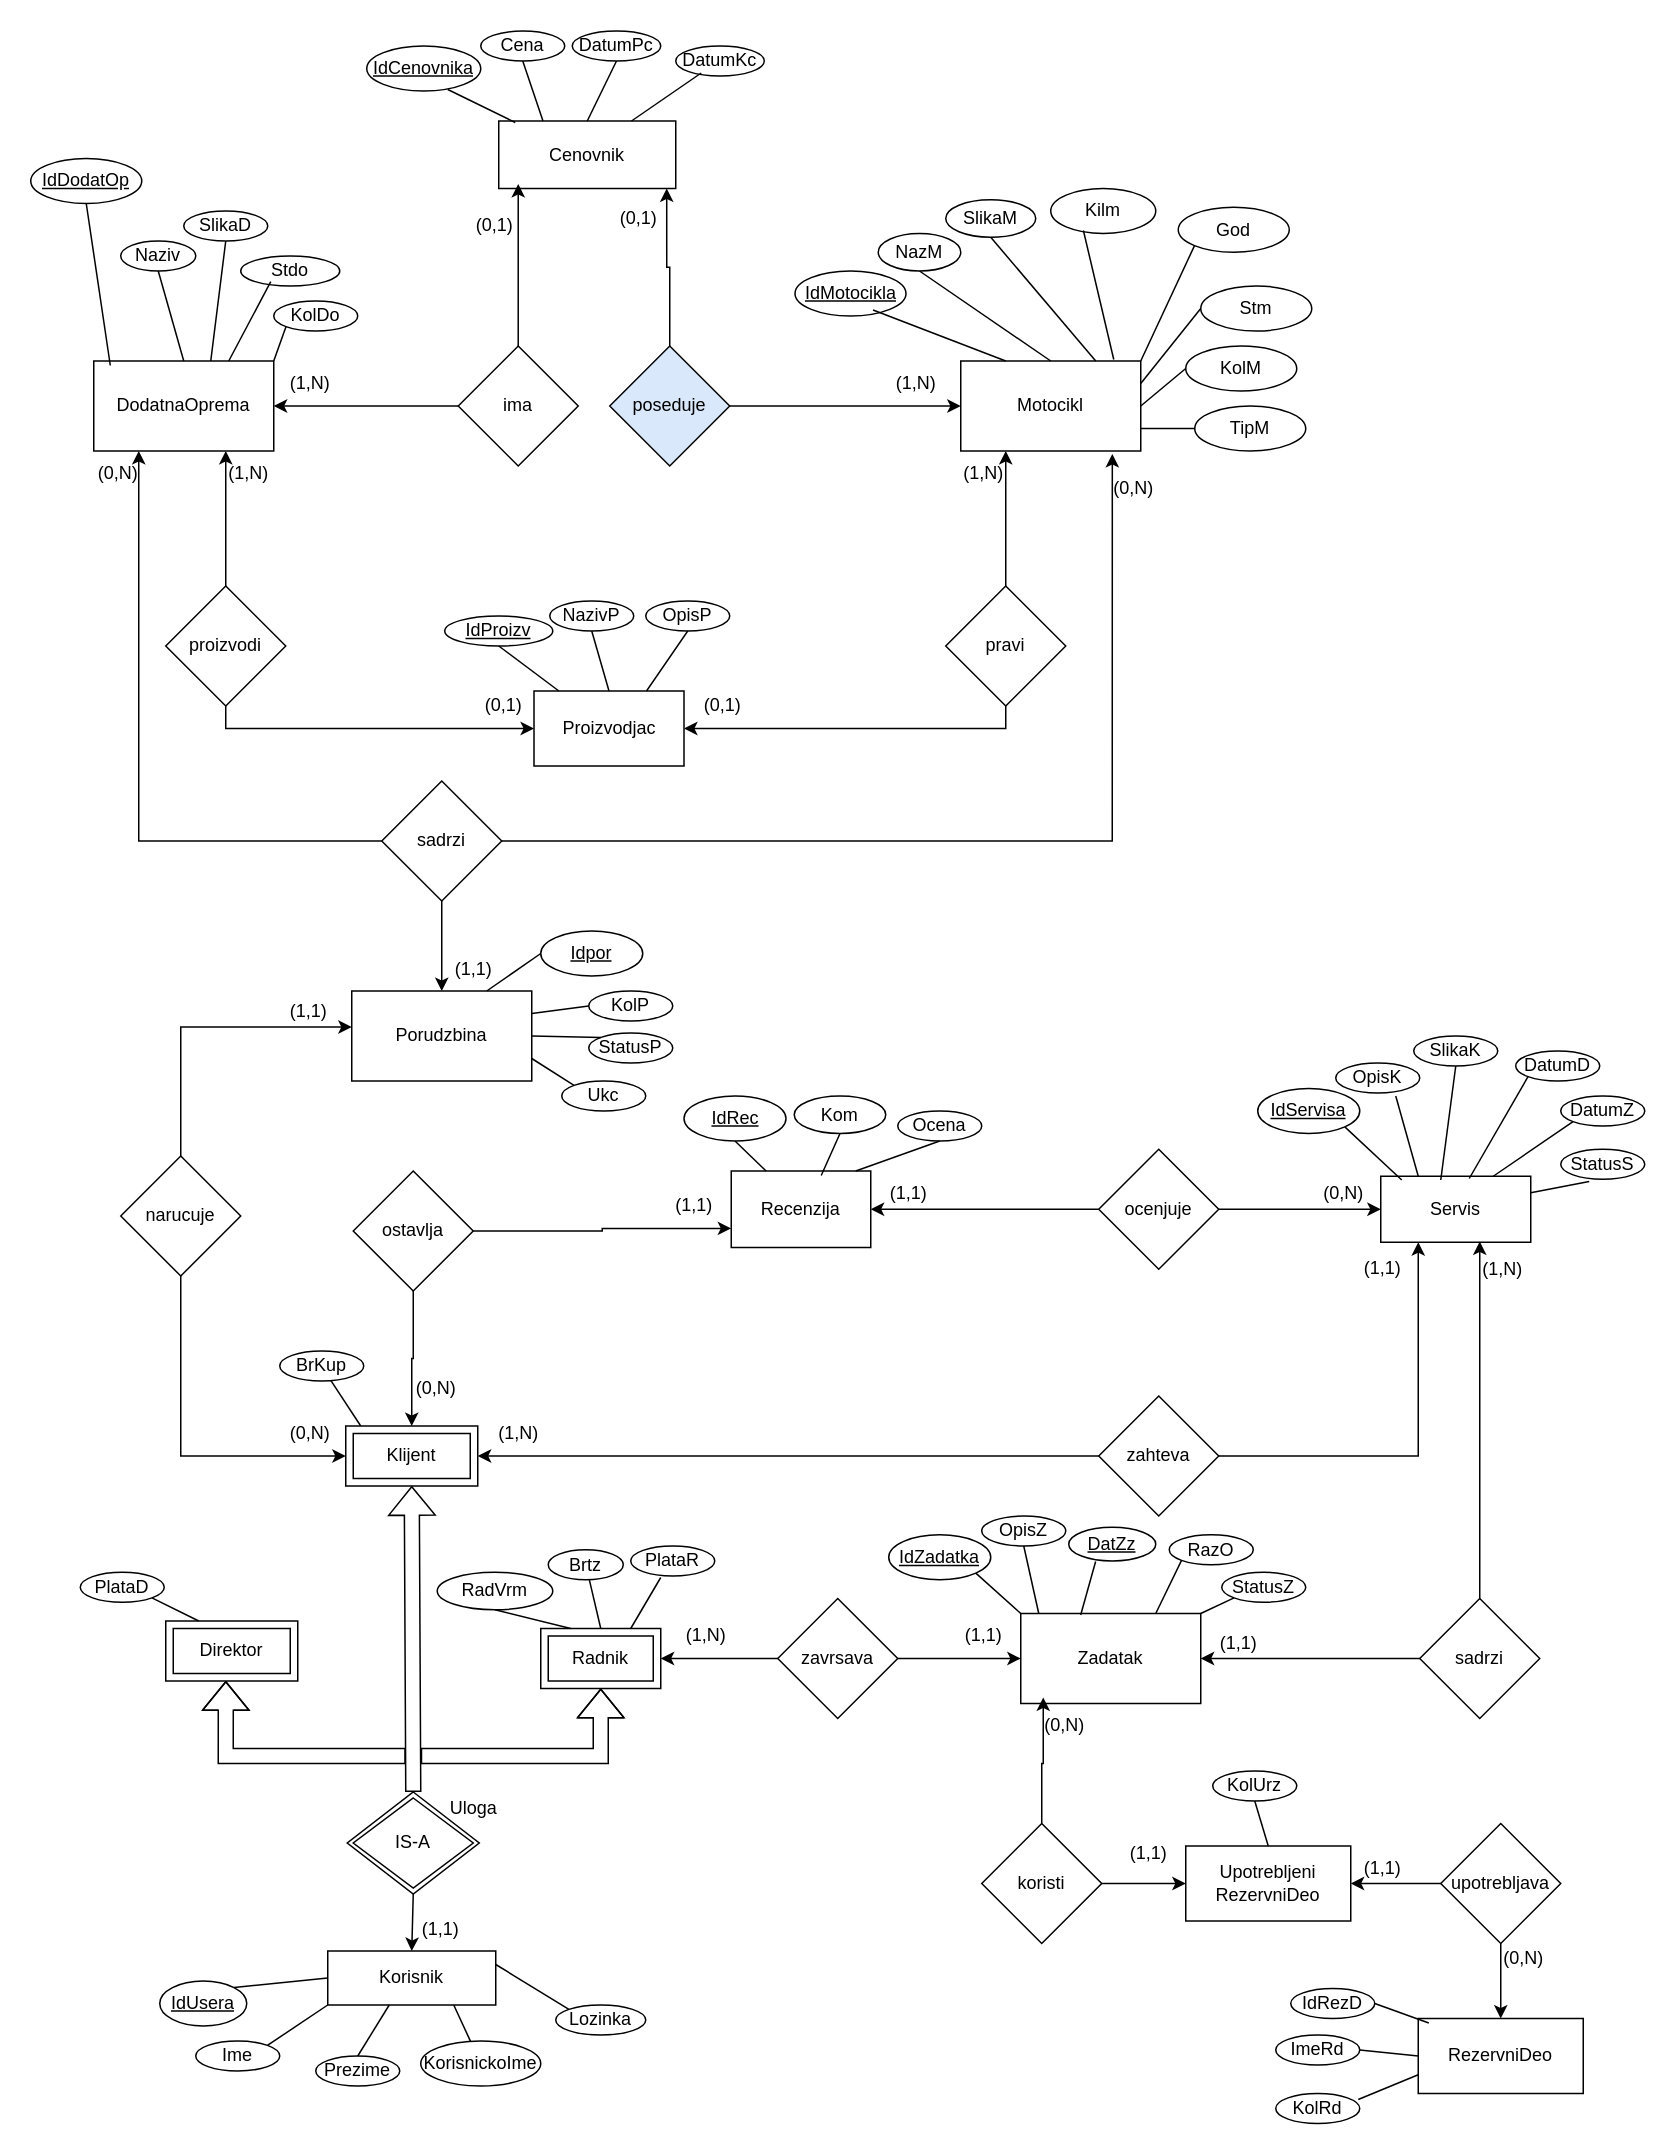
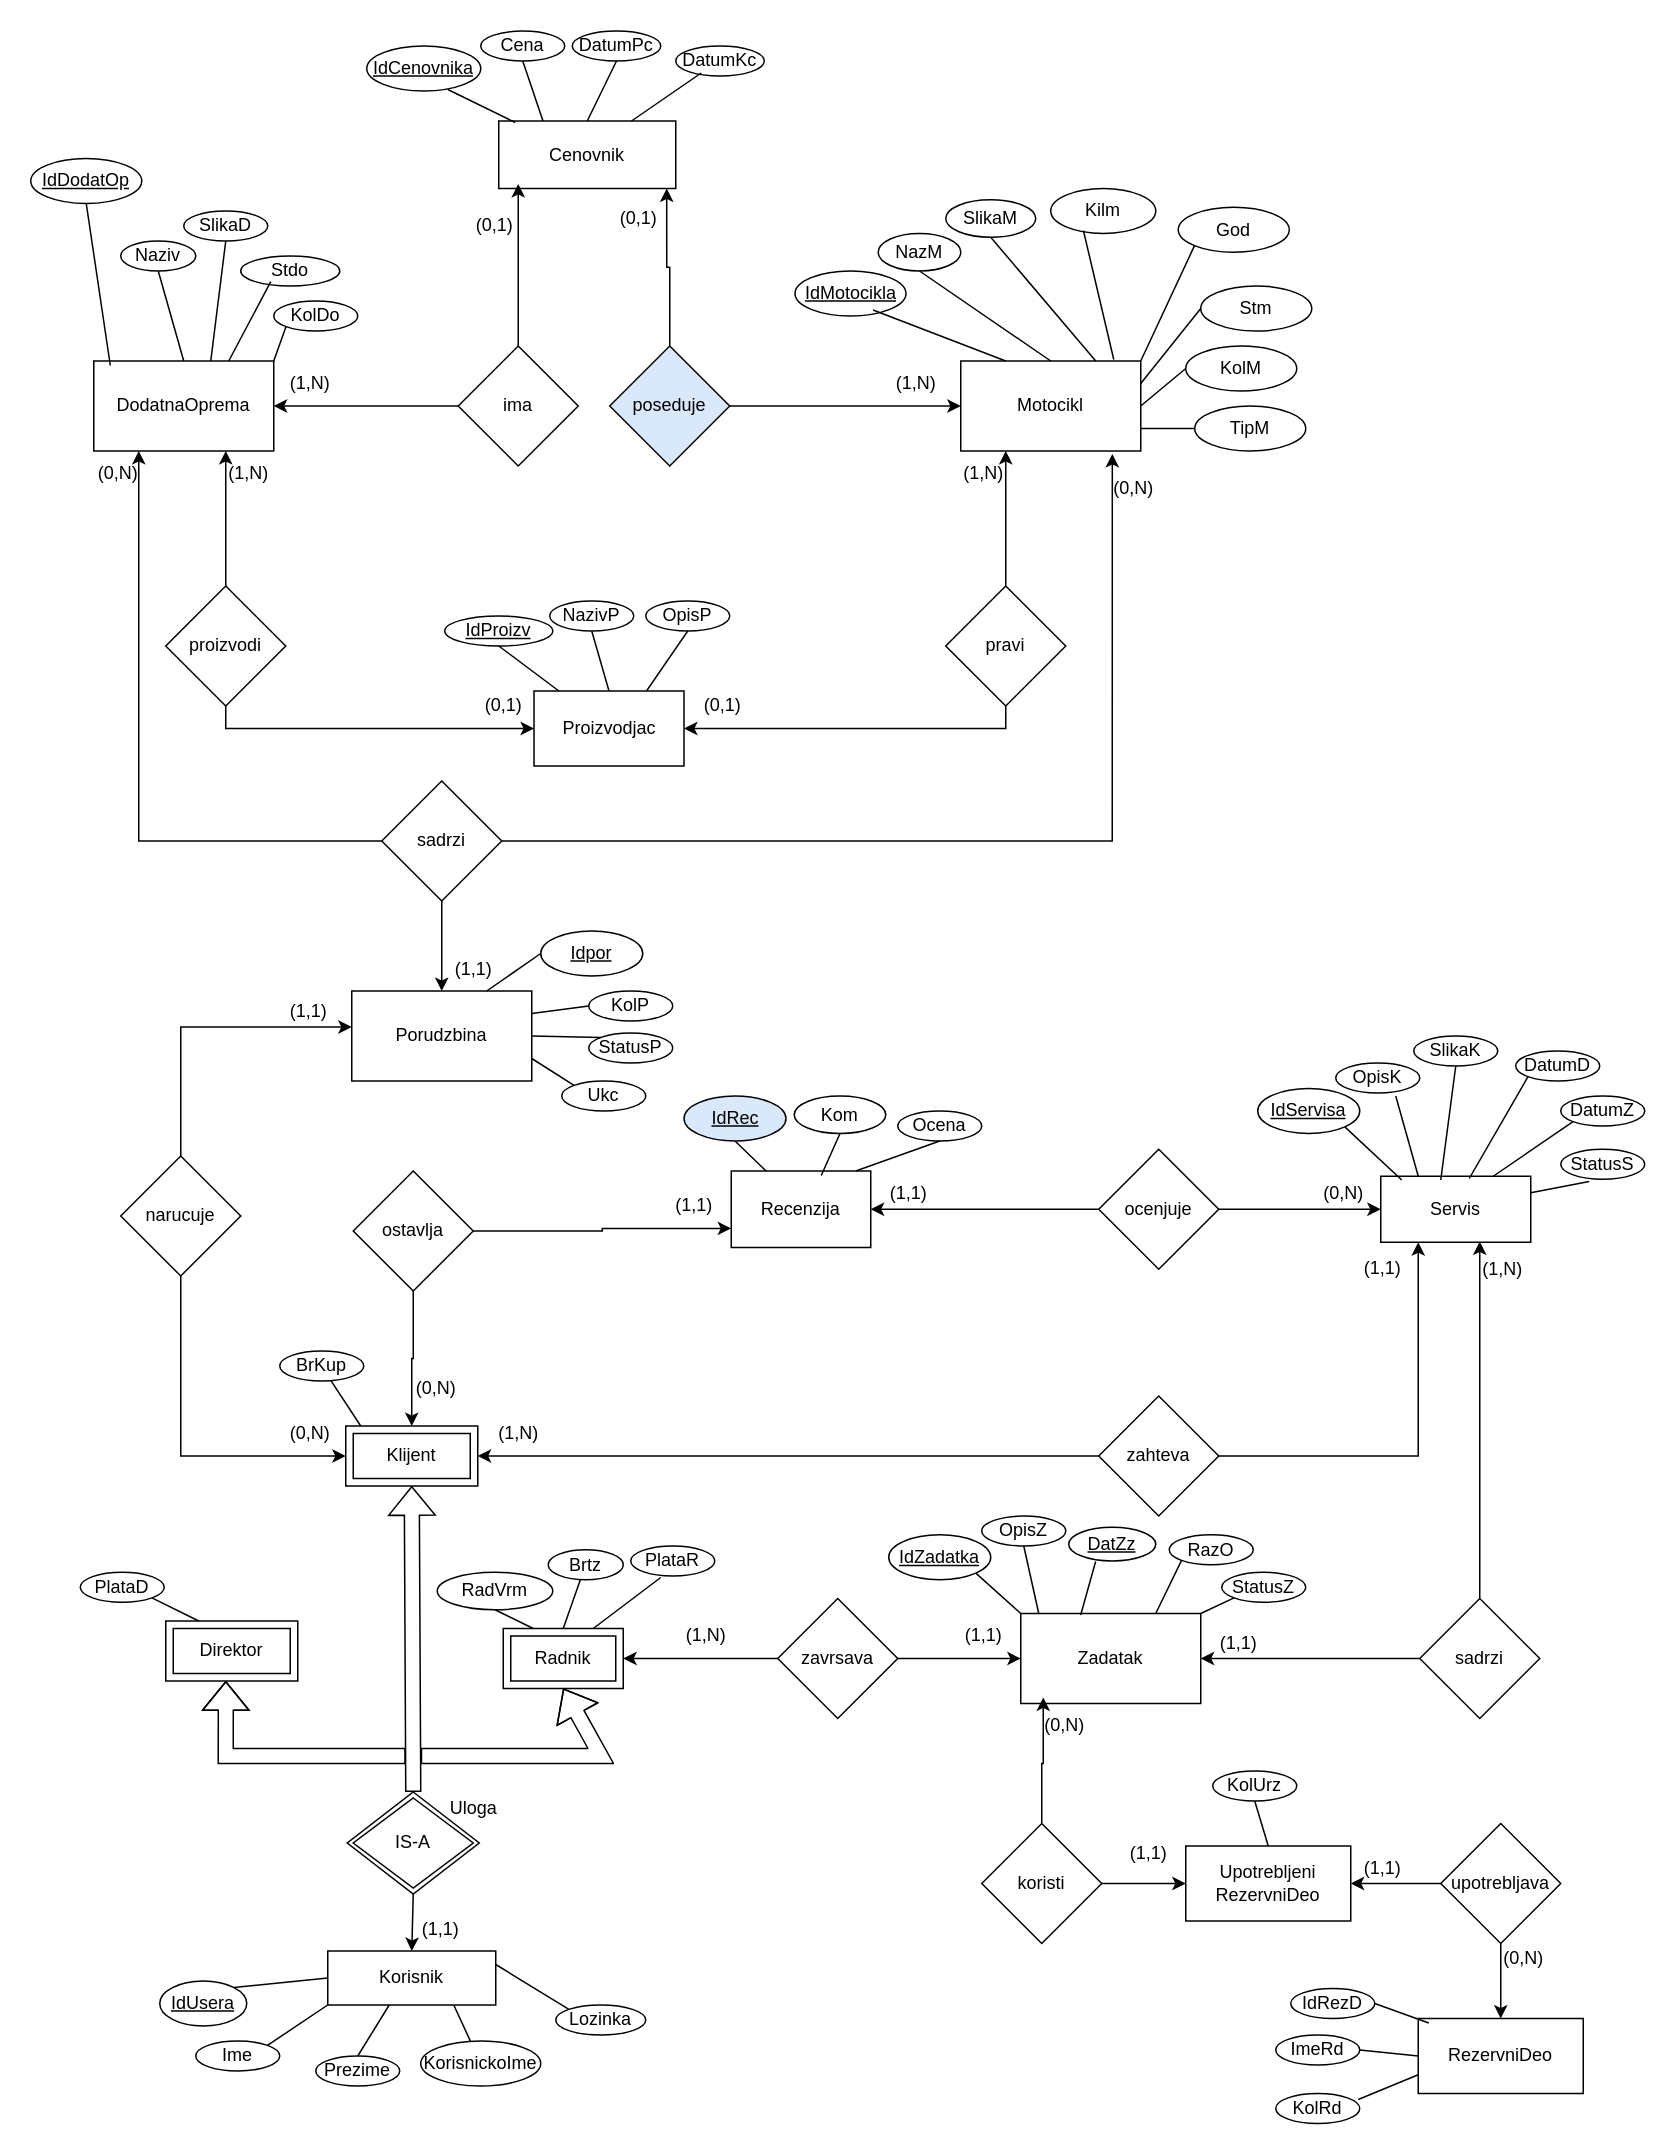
node "IdRec": fillcolor #ffffff -> #dae8fc
node "Radnik": moved (601, 1658) -> (563, 1658)
